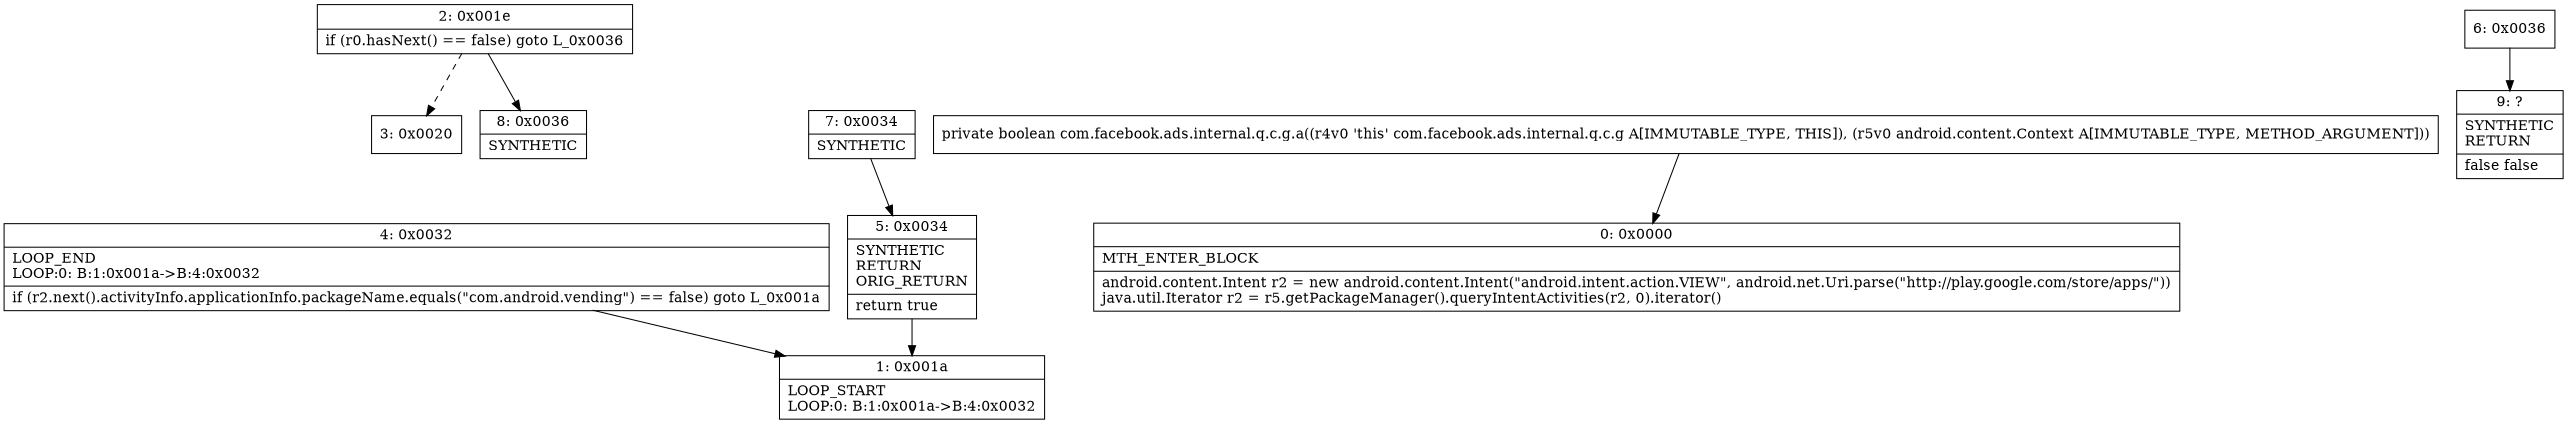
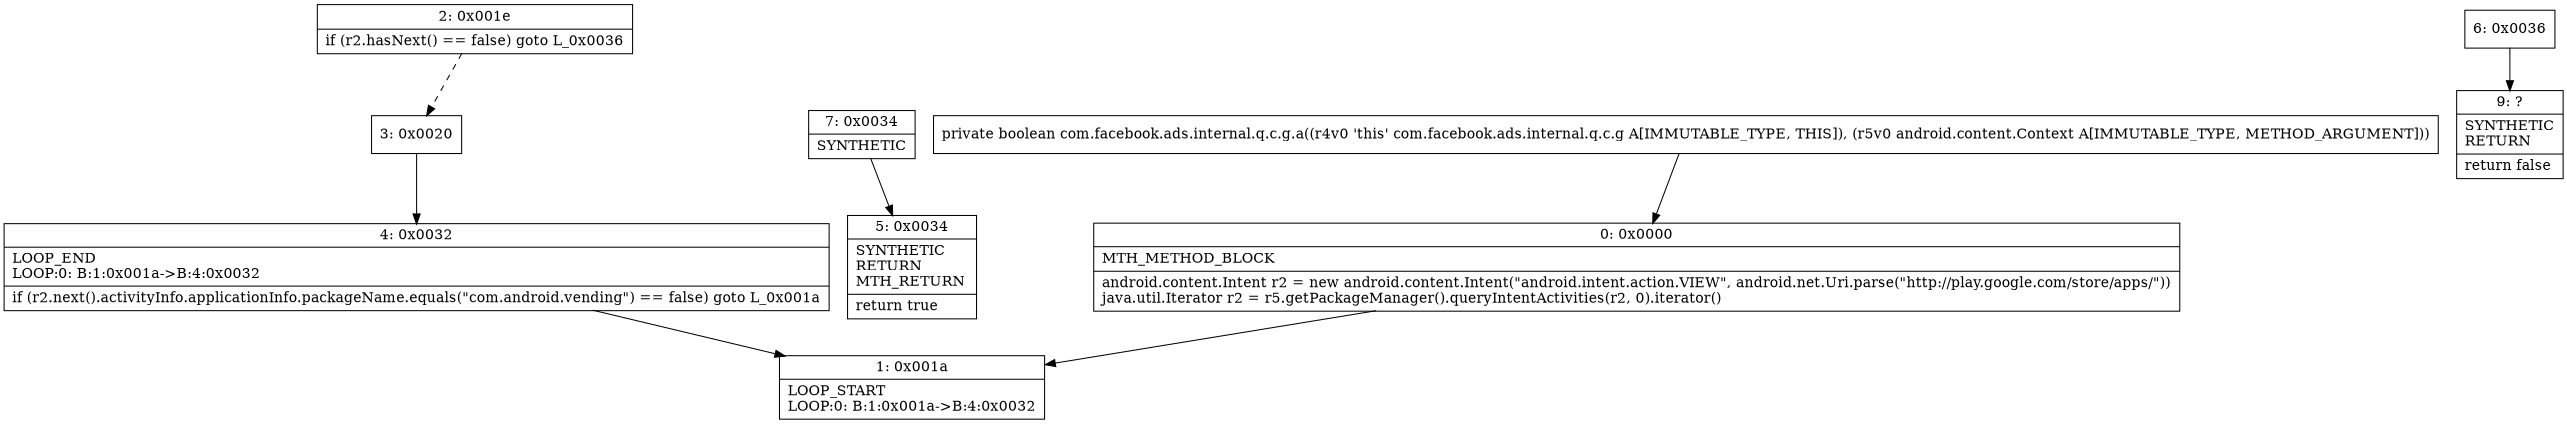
node "2: 0x001e": text "if (r0.hasNext() == false) goto L_0x0036" -> "if (r2.hasNext() == false) goto L_0x0036"
node "8: 0x0036": removed
node "9: ?": text "false false" -> "return false"
edge "3: 0x0020" -> "4: 0x0032": added
node "0: 0x0000": text "MTH_ENTER_BLOCK" -> "MTH_METHOD_BLOCK"
node "5: 0x0034": text "ORIG_RETURN" -> "MTH_RETURN"
edge "5: 0x0034" -> "1: 0x001a": now "0: 0x0000" -> "1: 0x001a"
